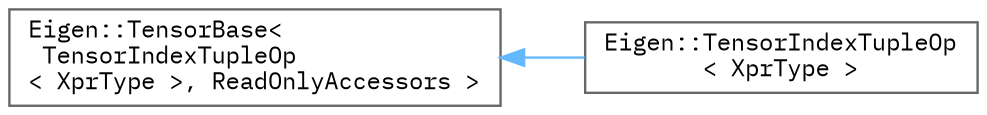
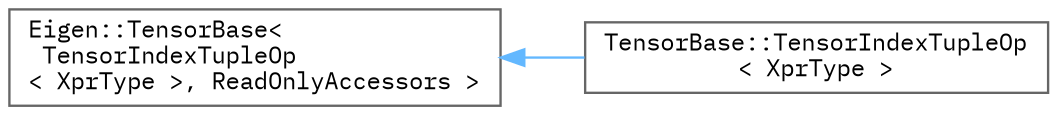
node "Eigen::TensorIndexTupleOp < XprType >": label "Eigen::TensorIndexTupleOp < XprType >" -> "TensorBase::TensorIndexTupleOp < XprType >"
